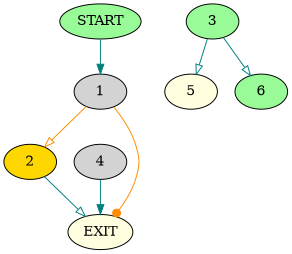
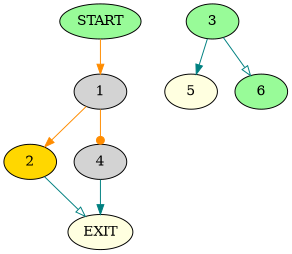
edge "START" -> "1": color teal -> darkorange
edge "3" -> "5": arrowhead onormal -> normal
edge "1" -> "2": arrowhead onormal -> normal
edge "1" -> "EXIT": now "1" -> "4"
